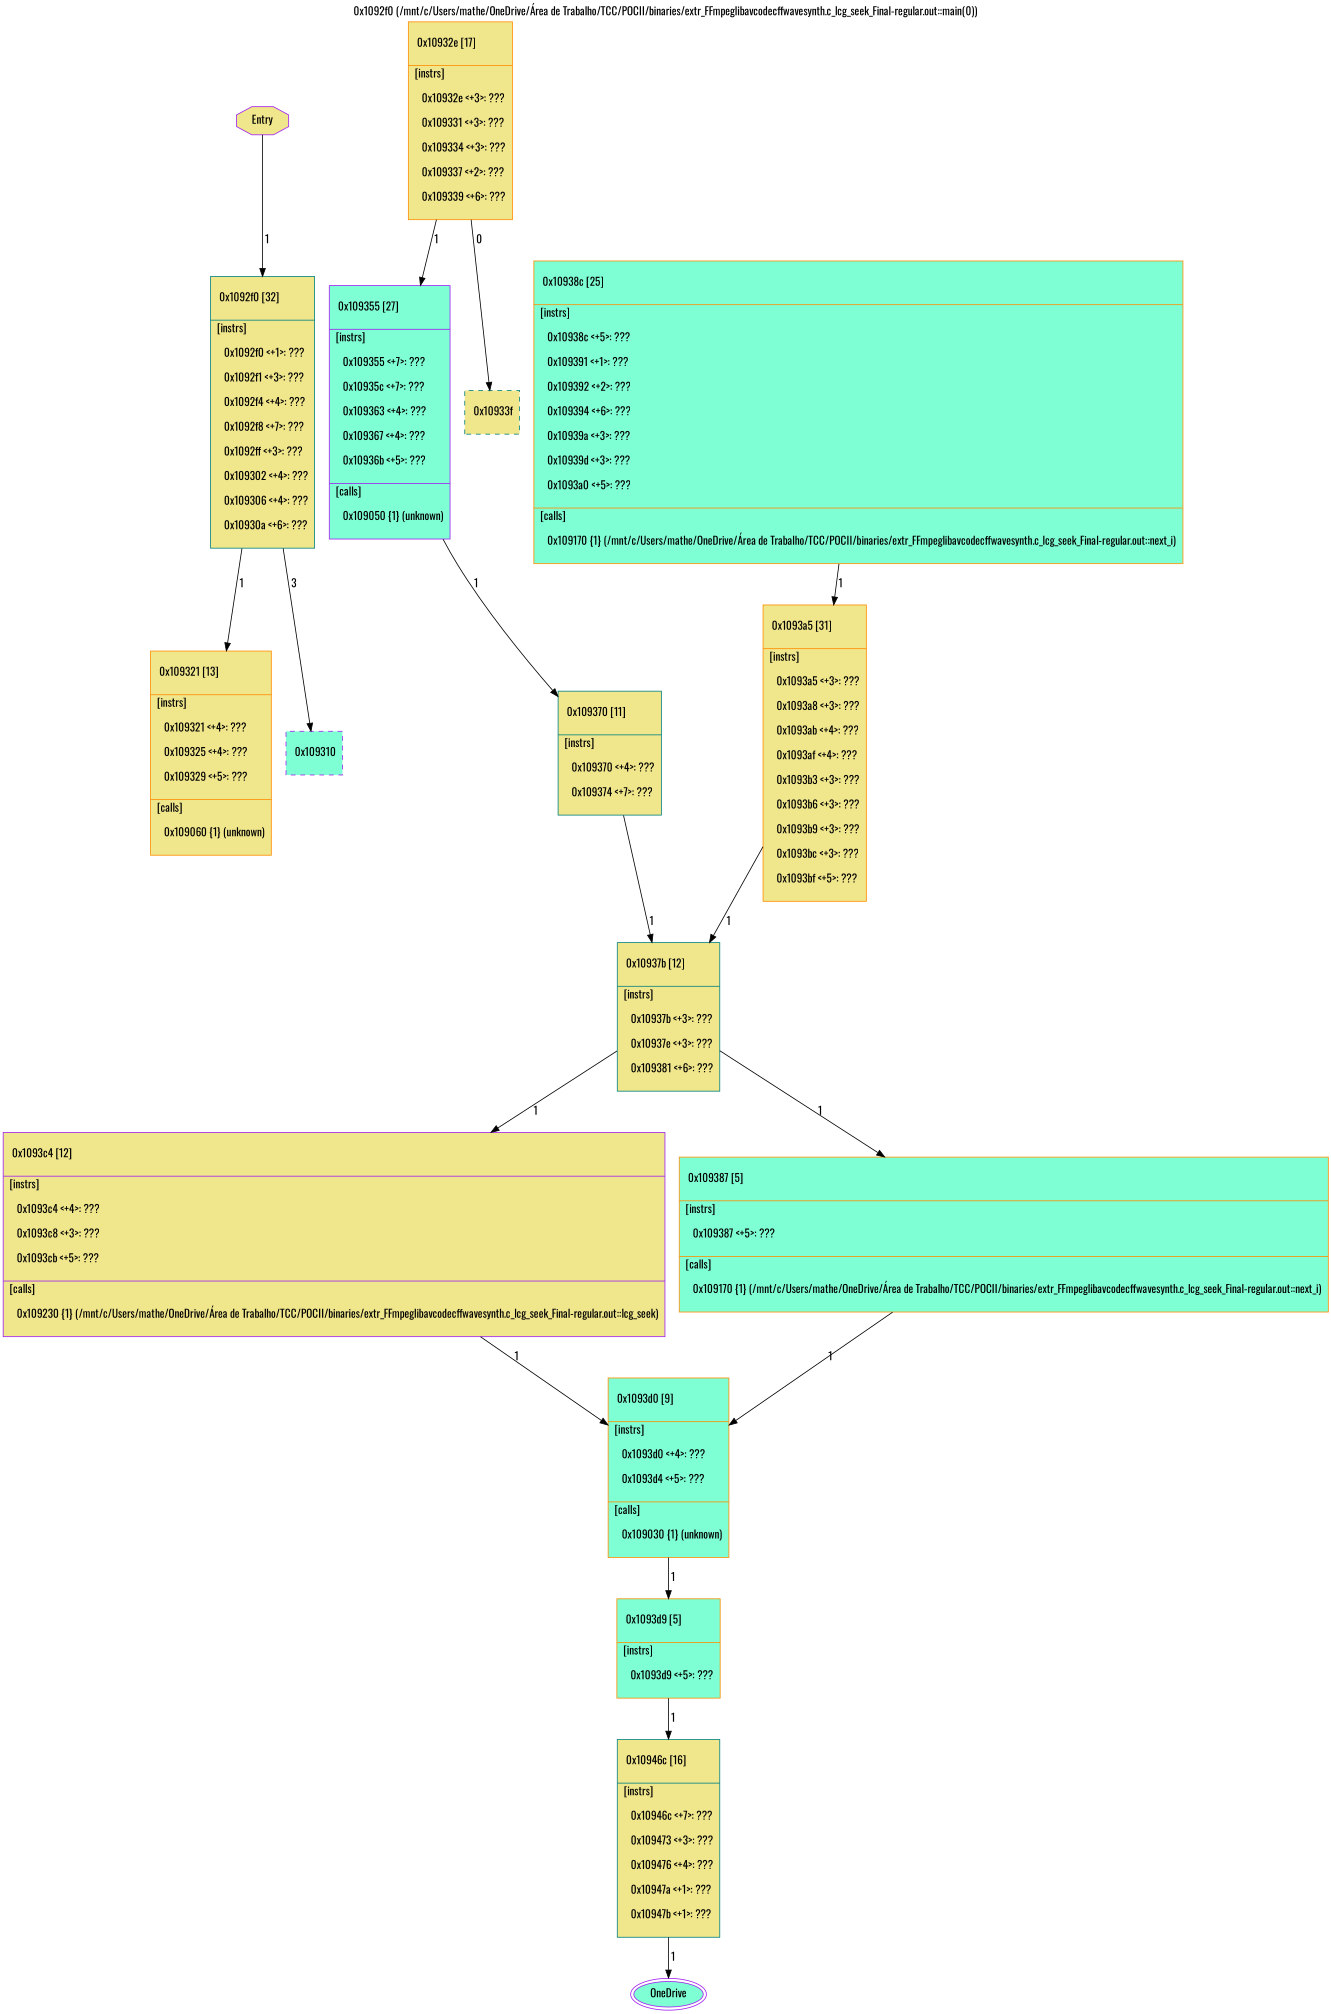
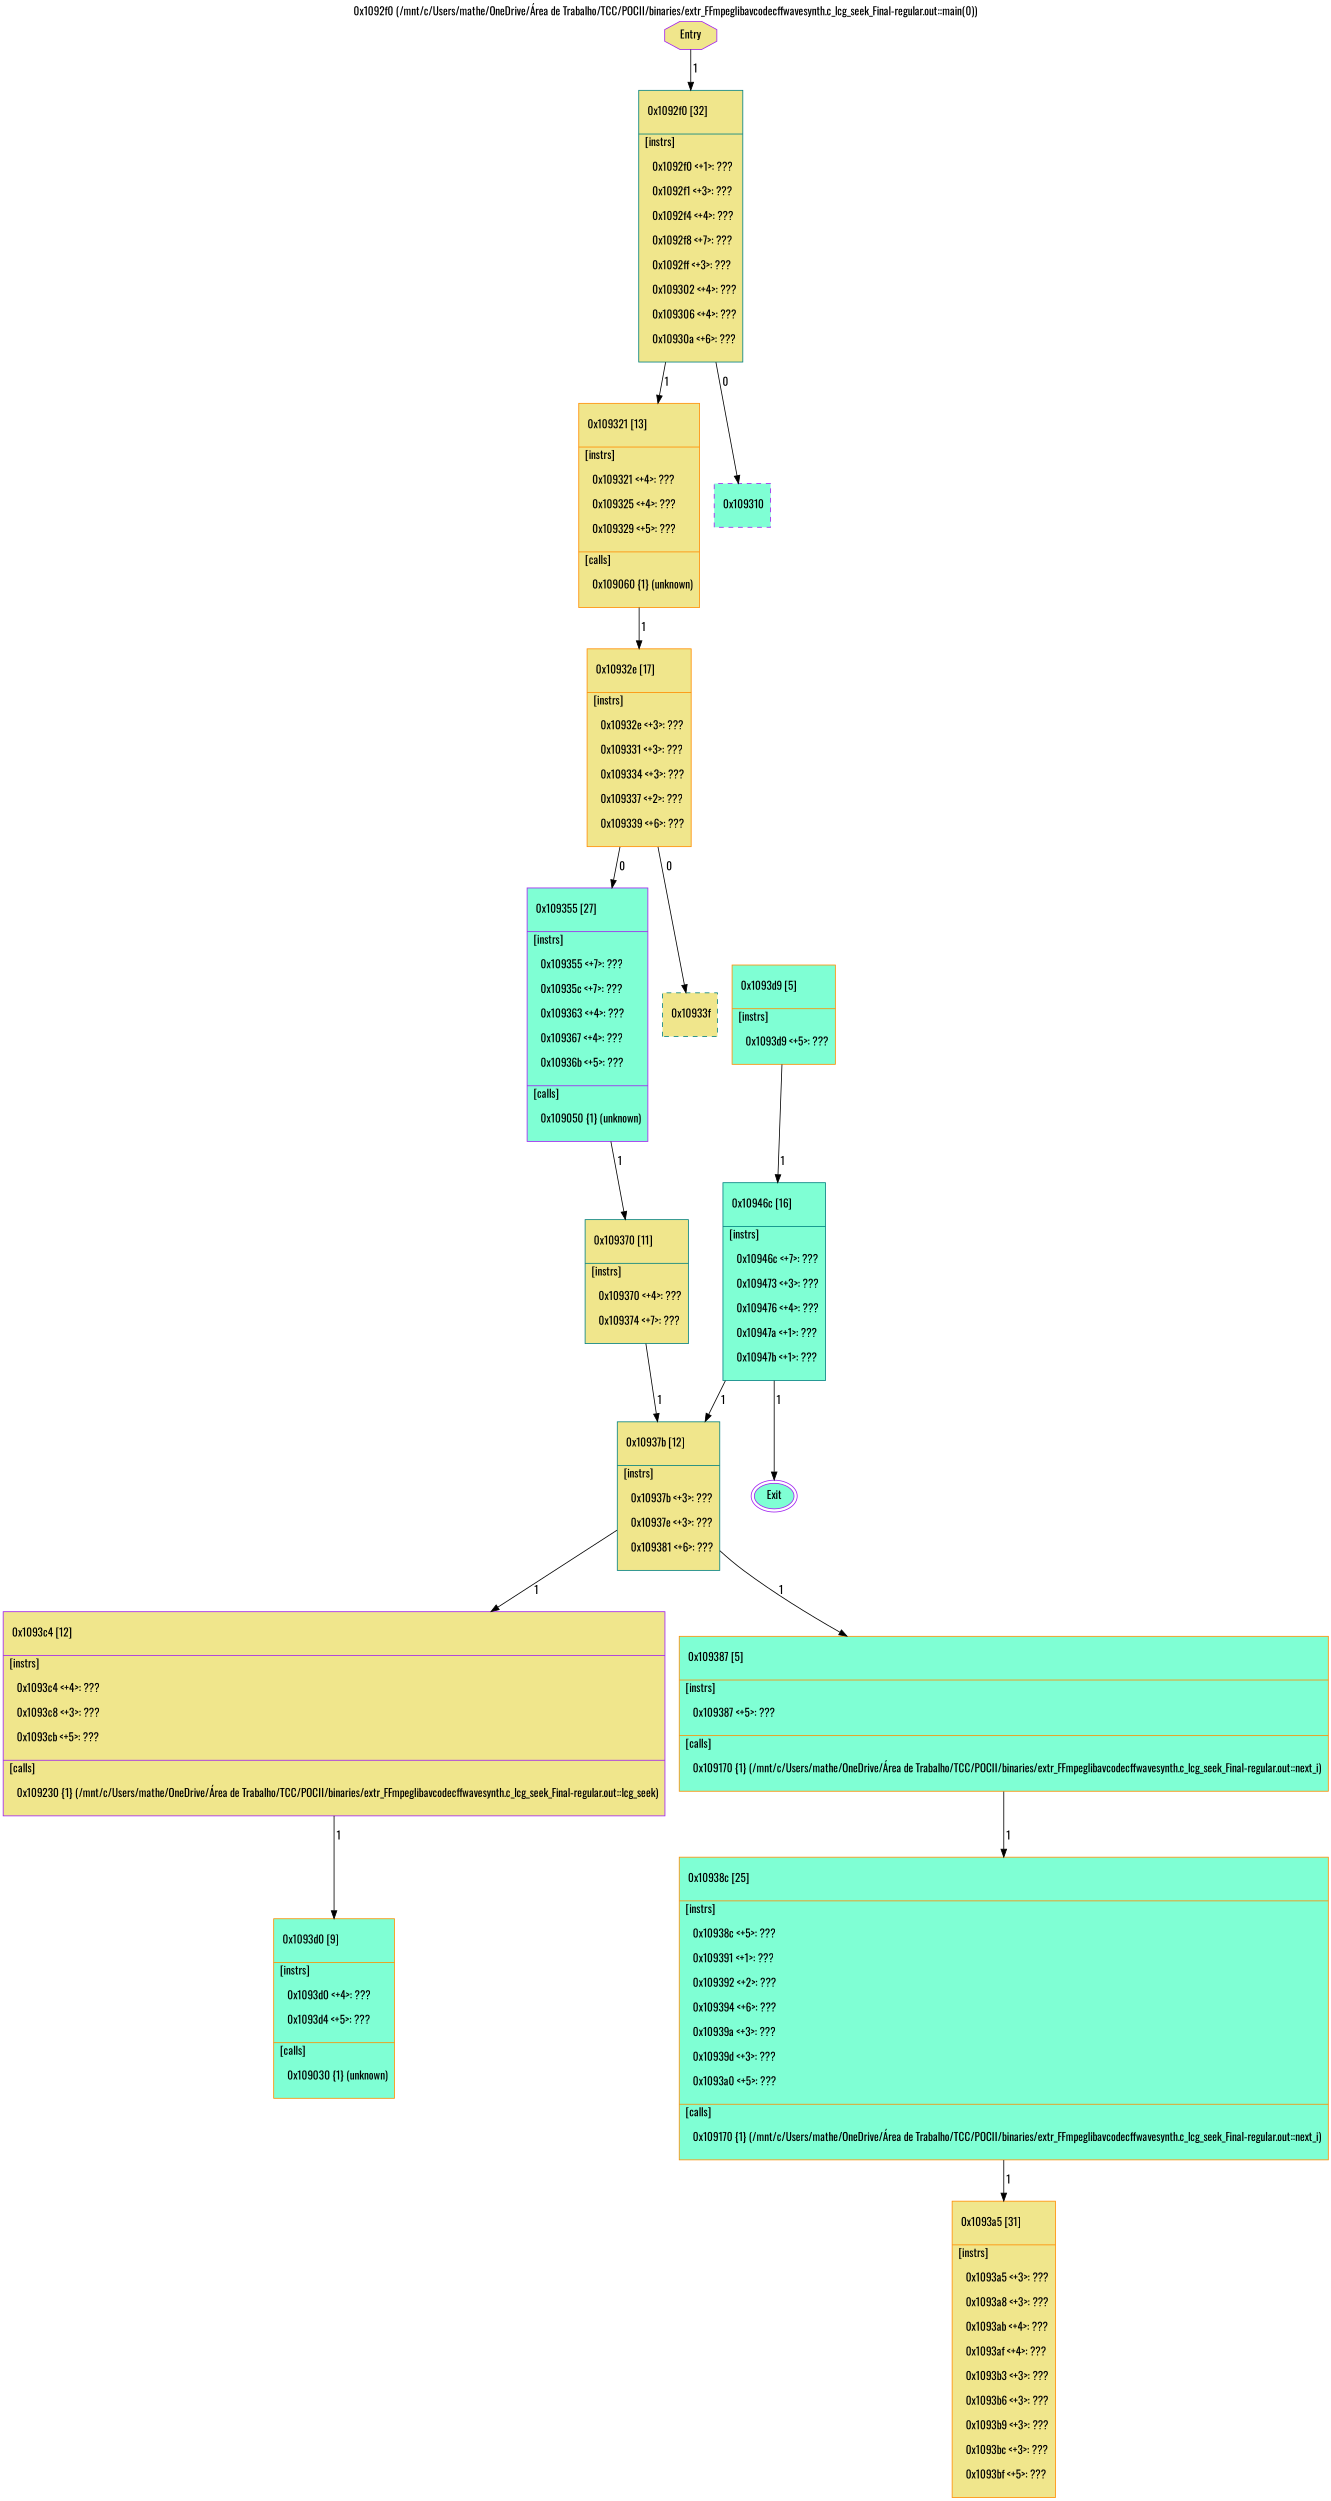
edge "0x10932e [17]" -> "0x109355 [27]": label " 1" -> " 0"
edge "0x1092f0 [32]" -> "0x109310": label " 3" -> " 0"
edge "0x109321 [13]" -> "0x10932e [17]": added, label "1"
edge "0x1093a5 [31]" -> "0x10937b [12]": now "0x10946c [16]" -> "0x10937b [12]"
edge "0x109387 [5]" -> "0x1093d0 [9]": now "0x109387 [5]" -> "0x10938c [25]"
edge "0x1093d0 [9]" -> "0x1093d9 [5]": removed, label "1"
node "0x10946c [16]": fillcolor khaki -> aquamarine
node "OneDrive": label "OneDrive" -> "Exit"
